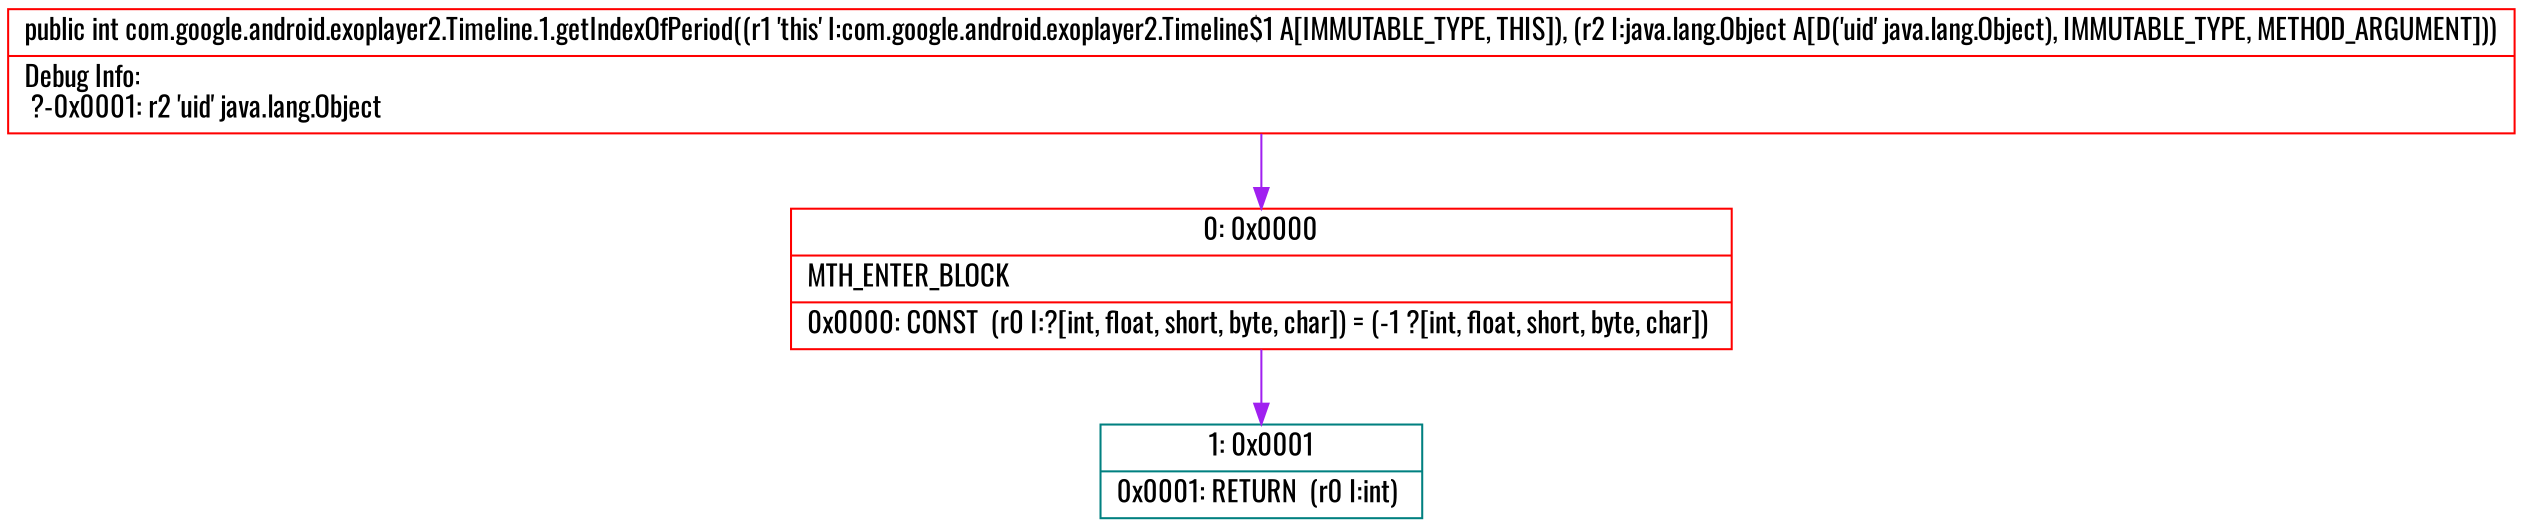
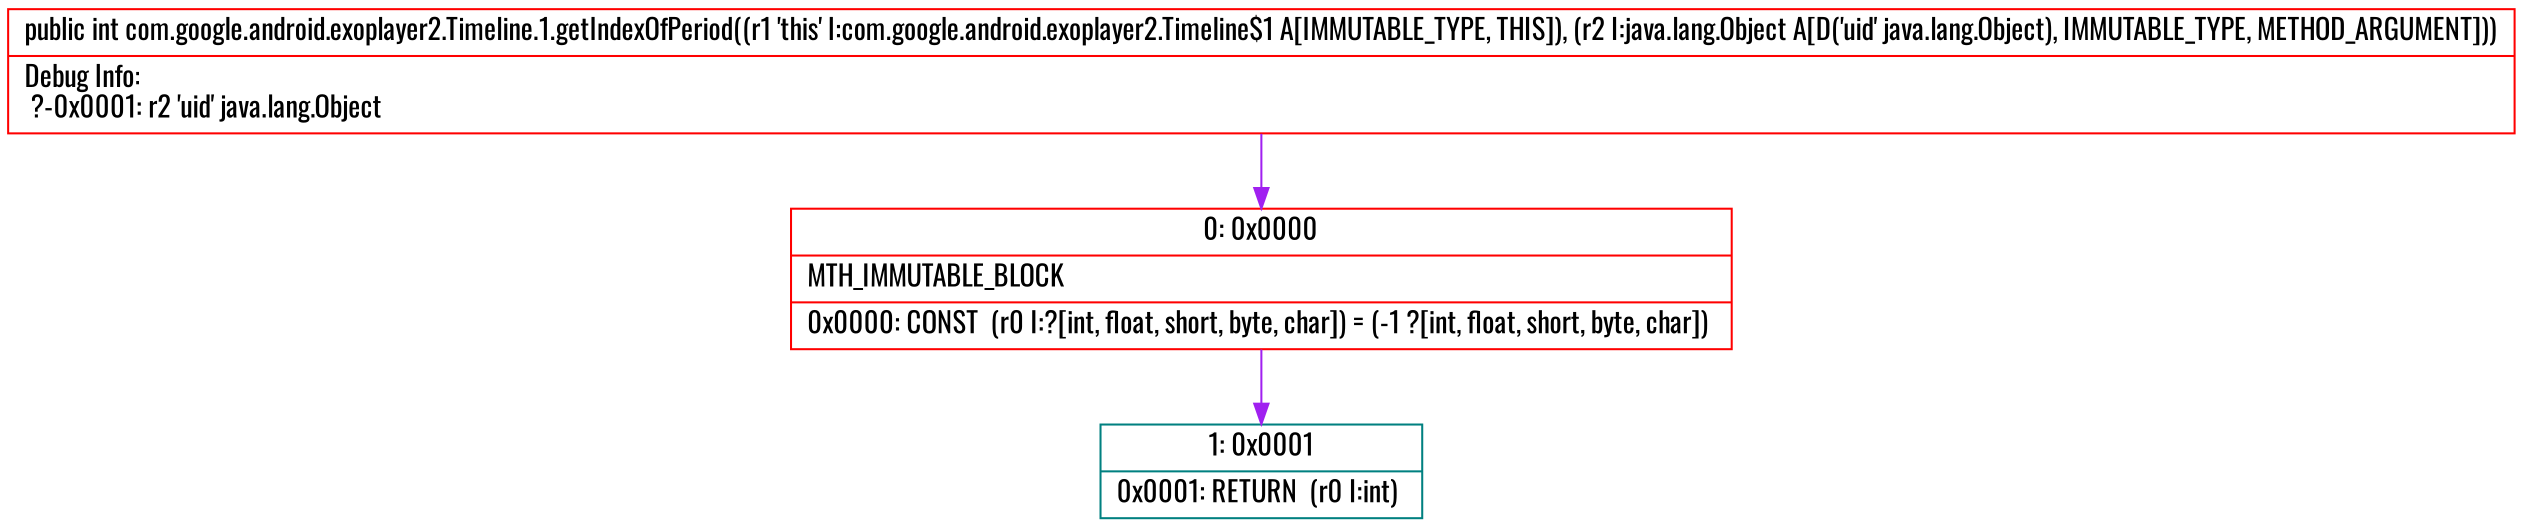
node "0: 0x0000": text "MTH_ENTER_BLOCK" -> "MTH_IMMUTABLE_BLOCK"
